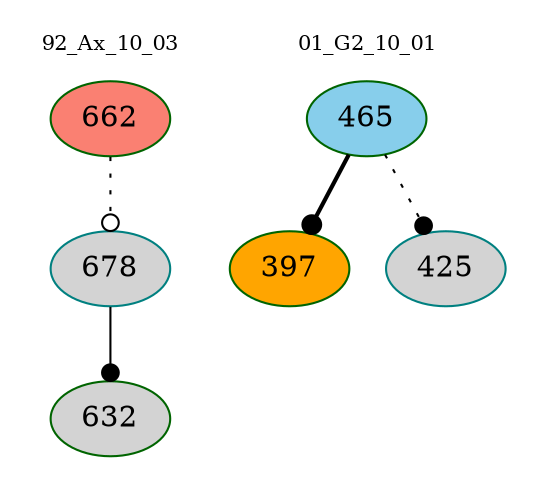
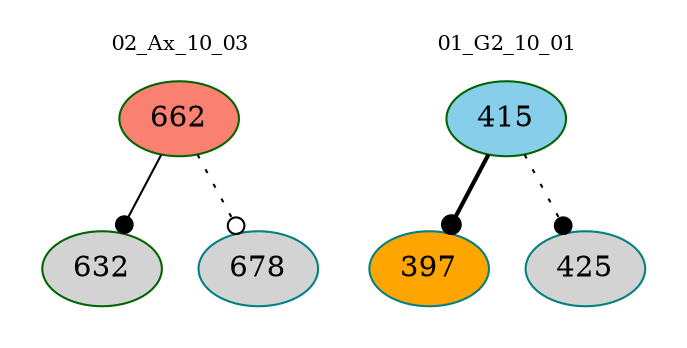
cluster "92_Ax_10_03": label "92_Ax_10_03" -> "02_Ax_10_03"
node "465": label "465" -> "415"
node "397": color darkgreen -> teal
edge "678" -> "632": now "662" -> "632"
